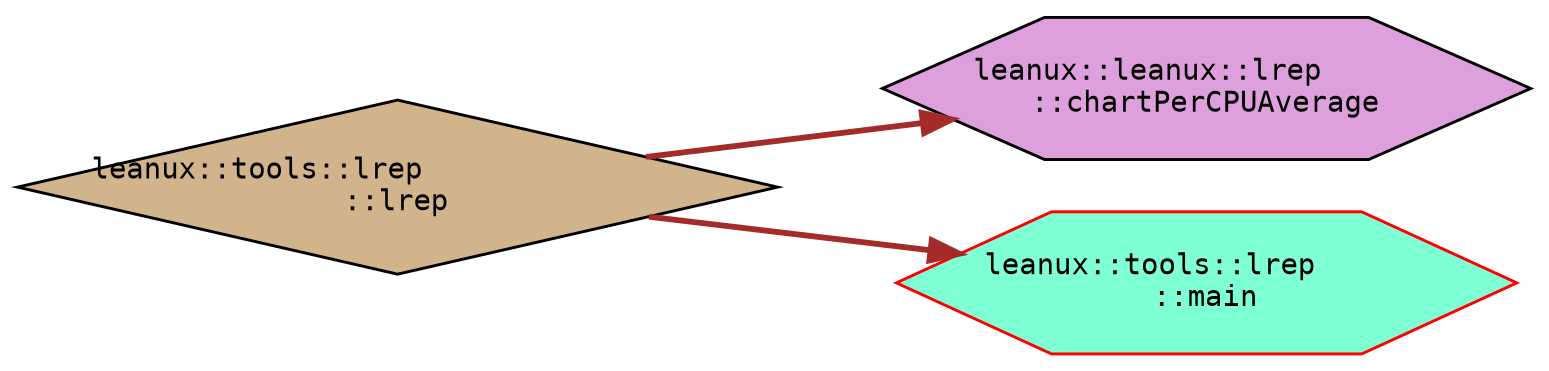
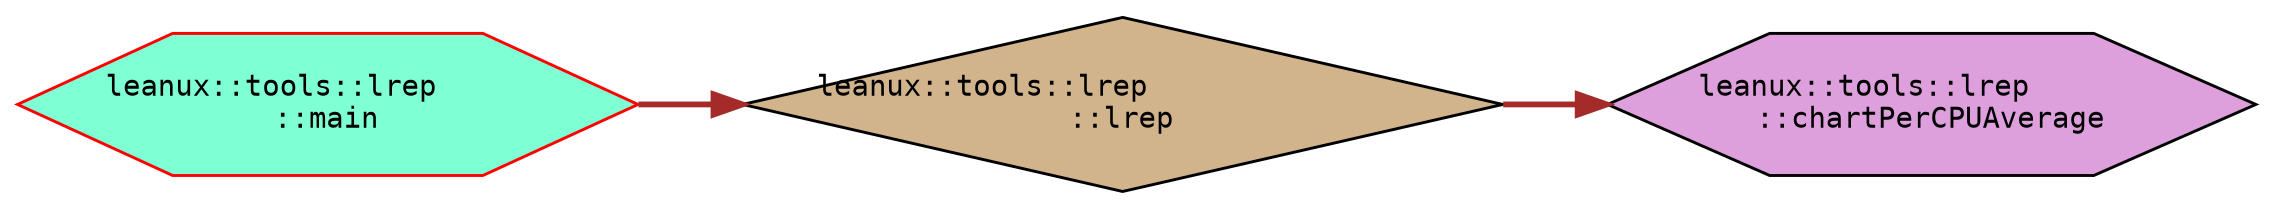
node "leanux::leanux::lrep ::chartPerCPUAverage": label "leanux::leanux::lrep ::chartPerCPUAverage" -> "leanux::tools::lrep ::chartPerCPUAverage"
edge "leanux::tools::lrep ::lrep" -> "leanux::tools::lrep ::main": reversed
